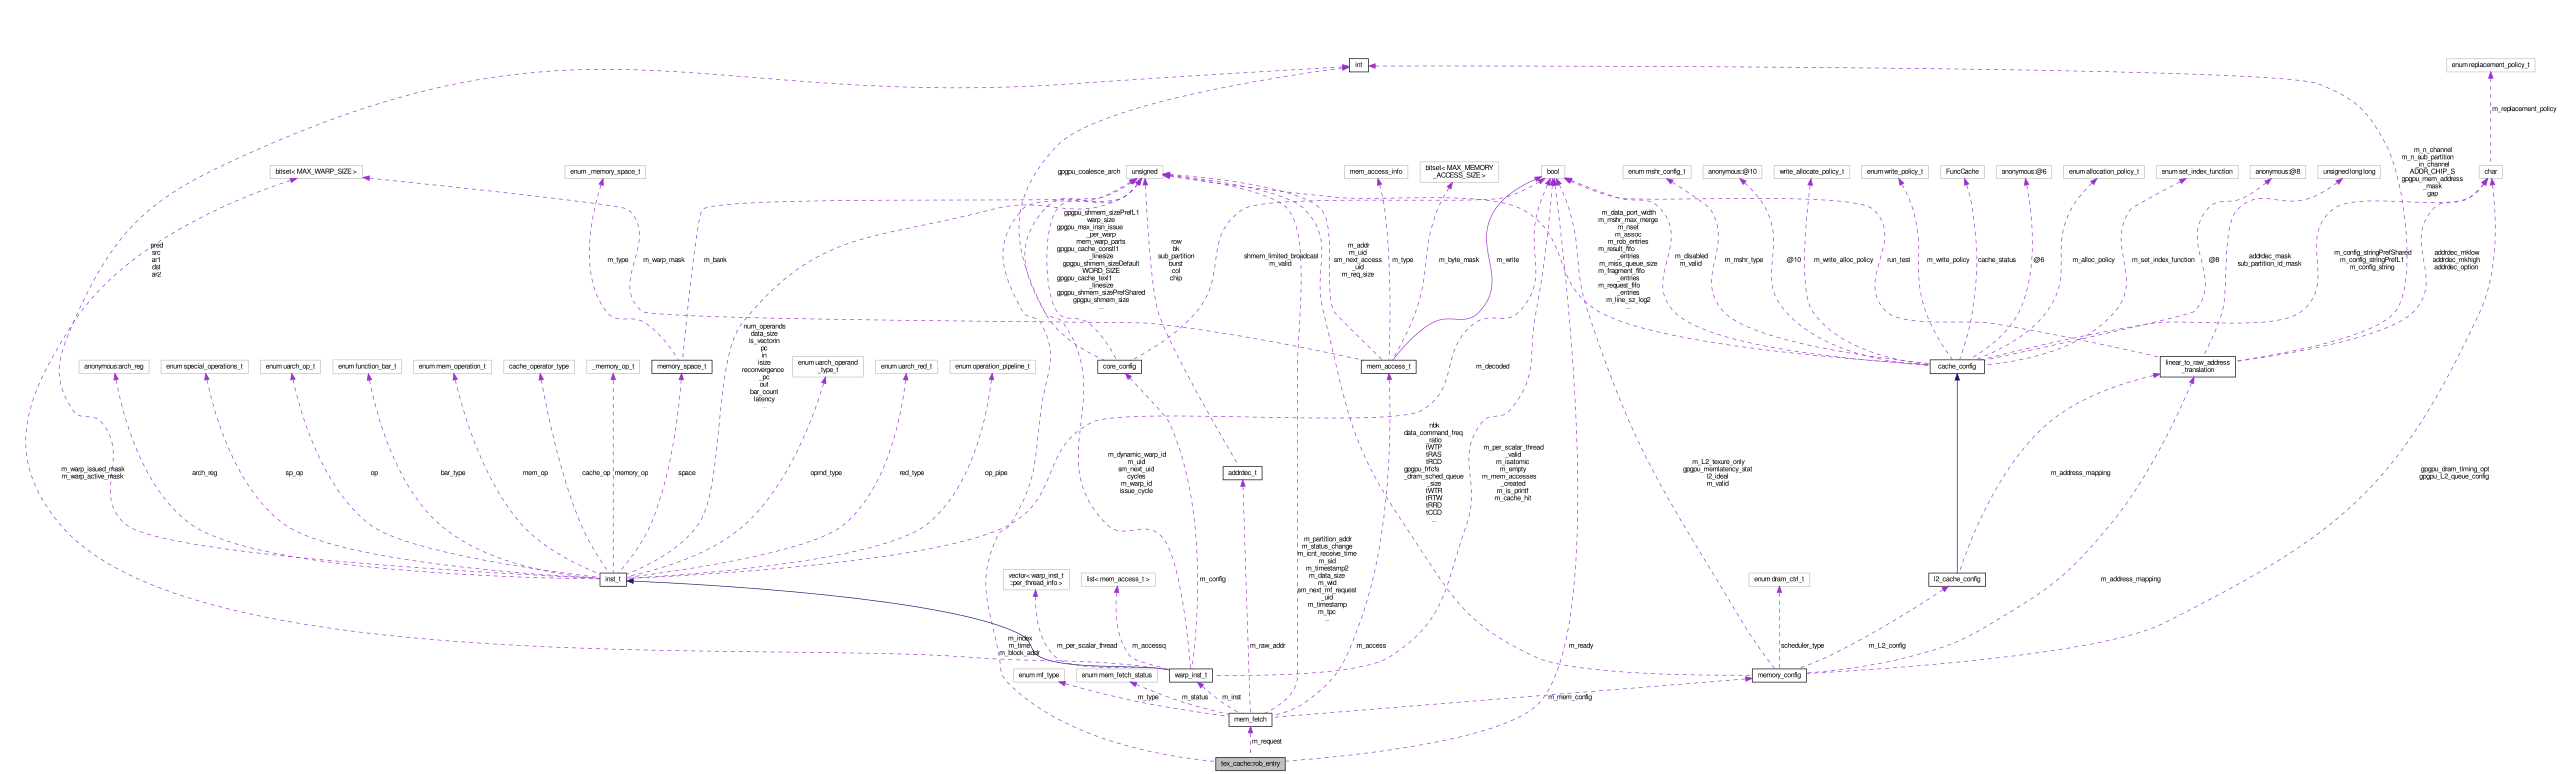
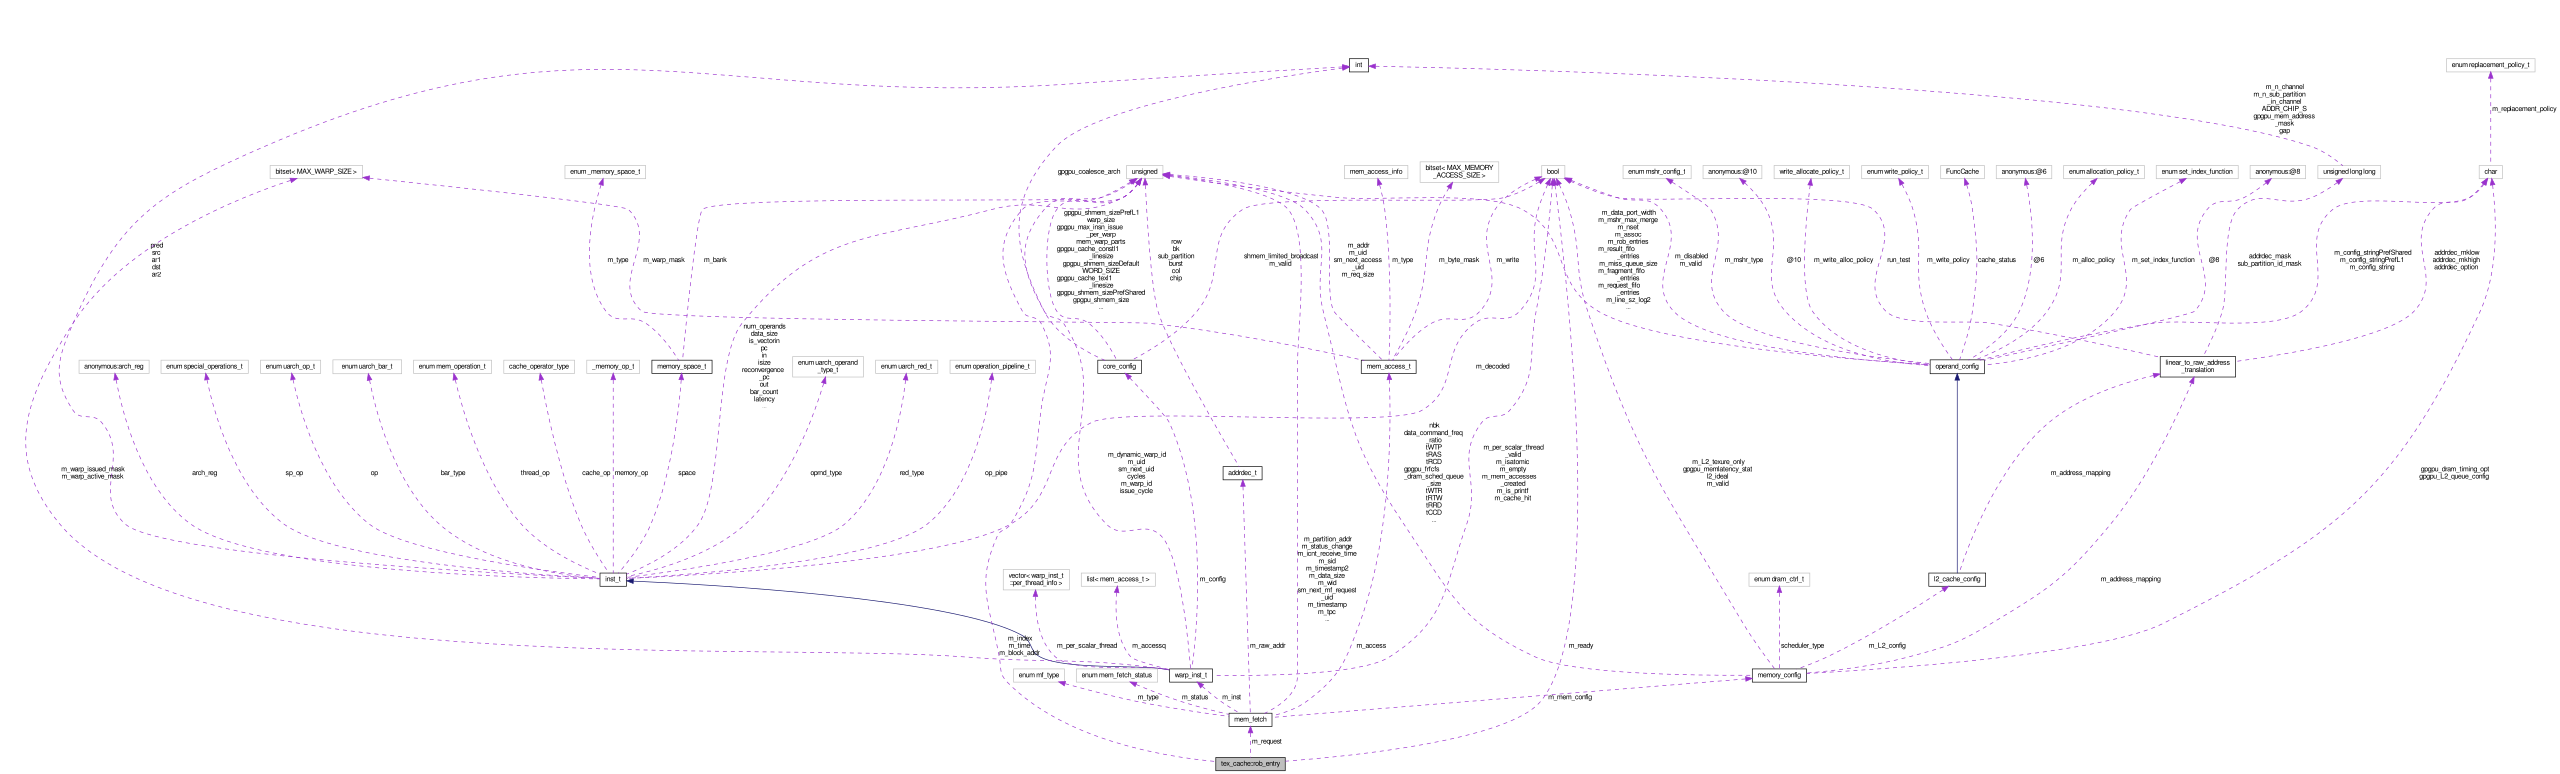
edge "linear_to_raw_address _translation" -> "int": now "unsigned long long" -> "int"
edge "mem_access_t" -> "bool": style solid -> dashed
node "enum function_bar_t": label "enum function_bar_t" -> "enum uarch_bar_t"
node "cache_config": label "cache_config" -> "operand_config"
edge "inst_t" -> "enum mem_operation_t": label " mem_op" -> " thread_op"
